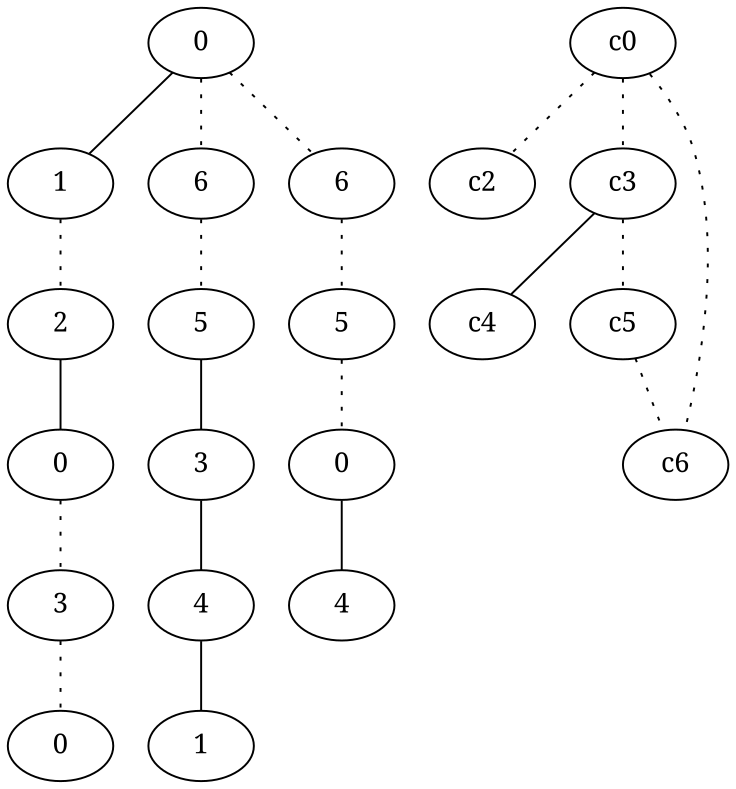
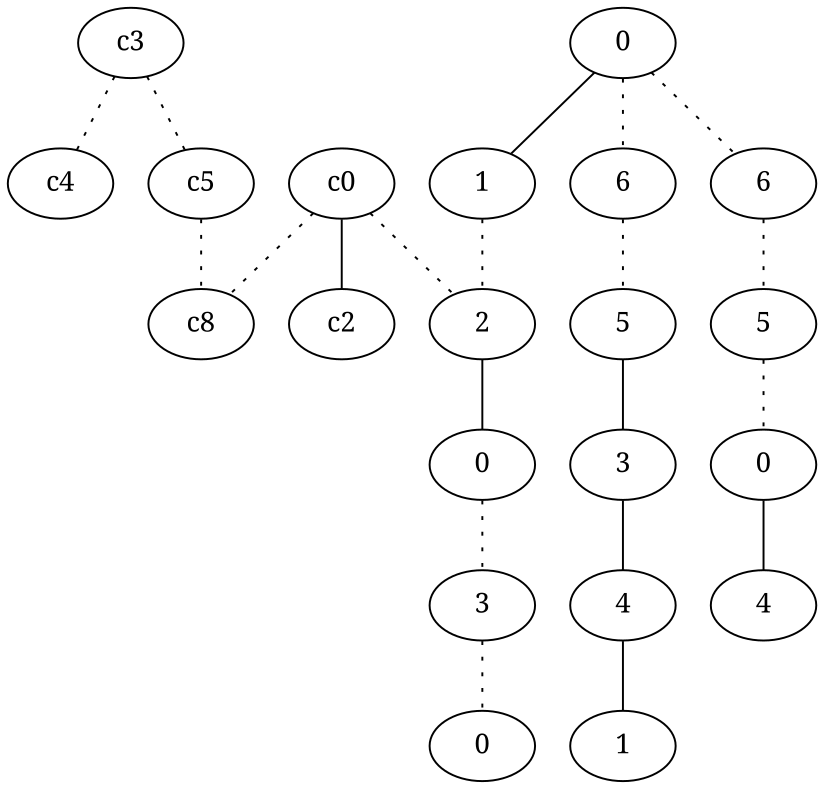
edge "c0" -- "c2": style dotted -> solid
edge "c0" -- "c3": now "c0" -- "2"
edge "c3" -- "c4": style solid -> dotted
node "c6": label "c6" -> "c8"
